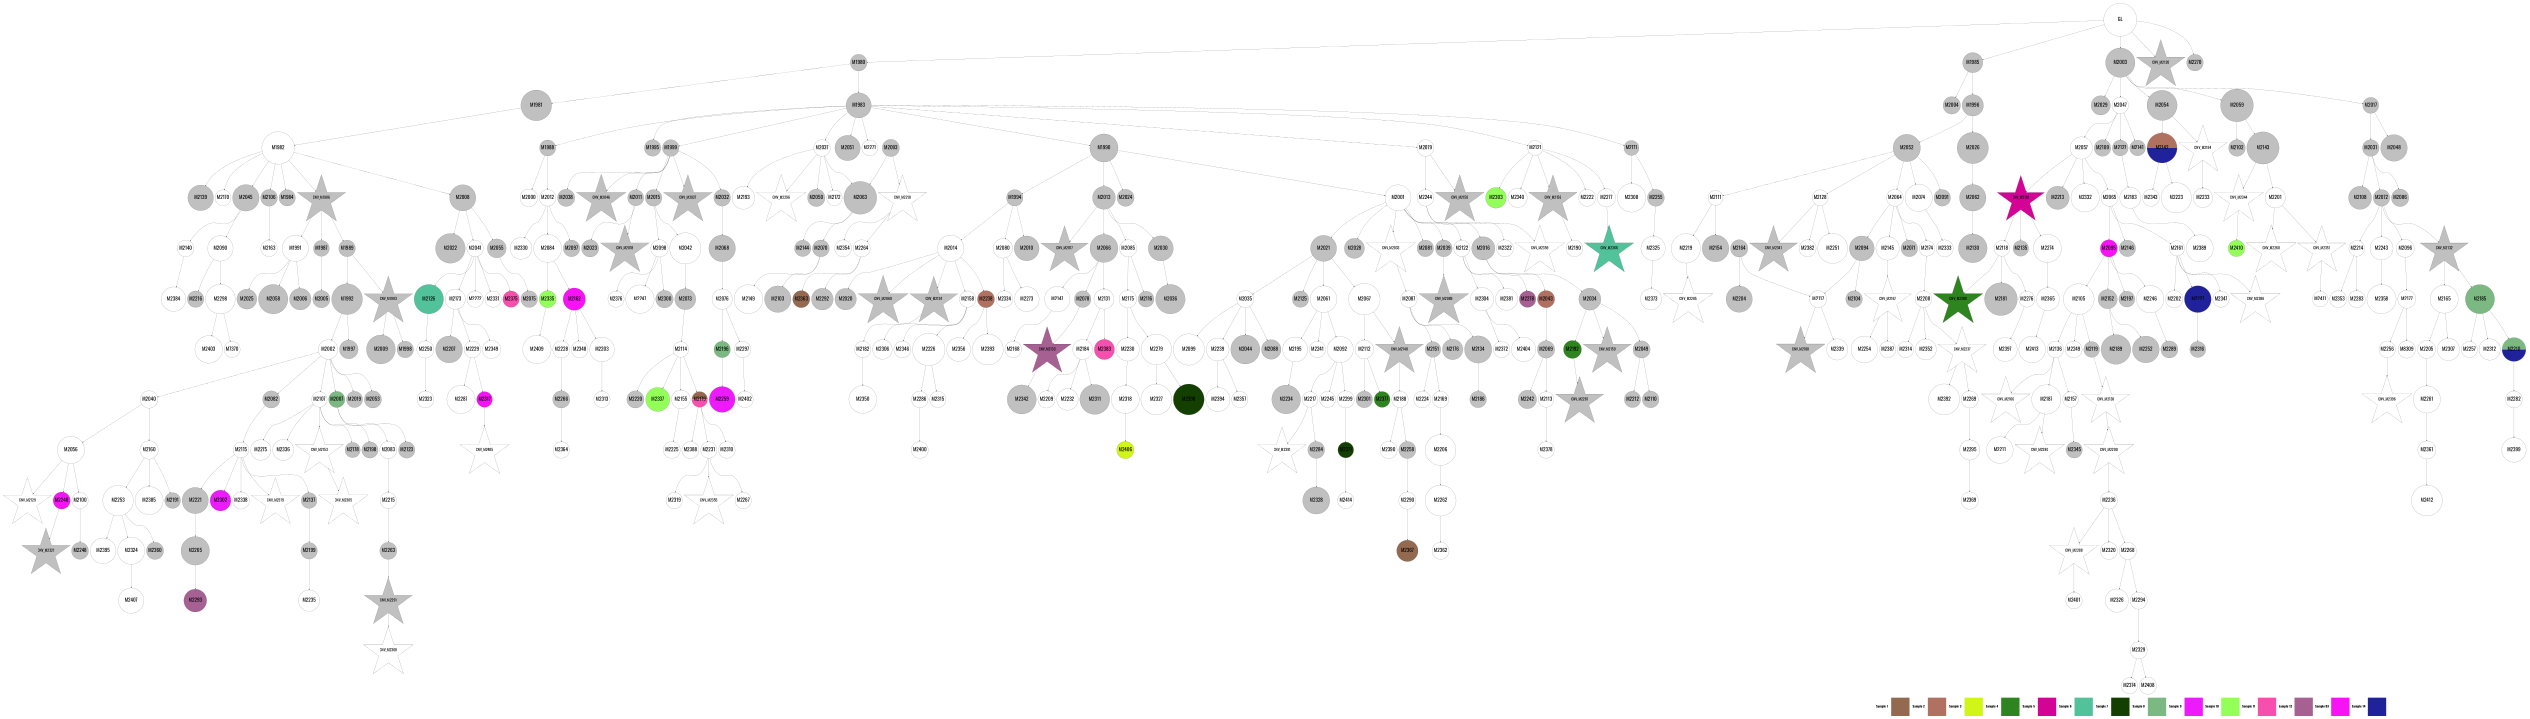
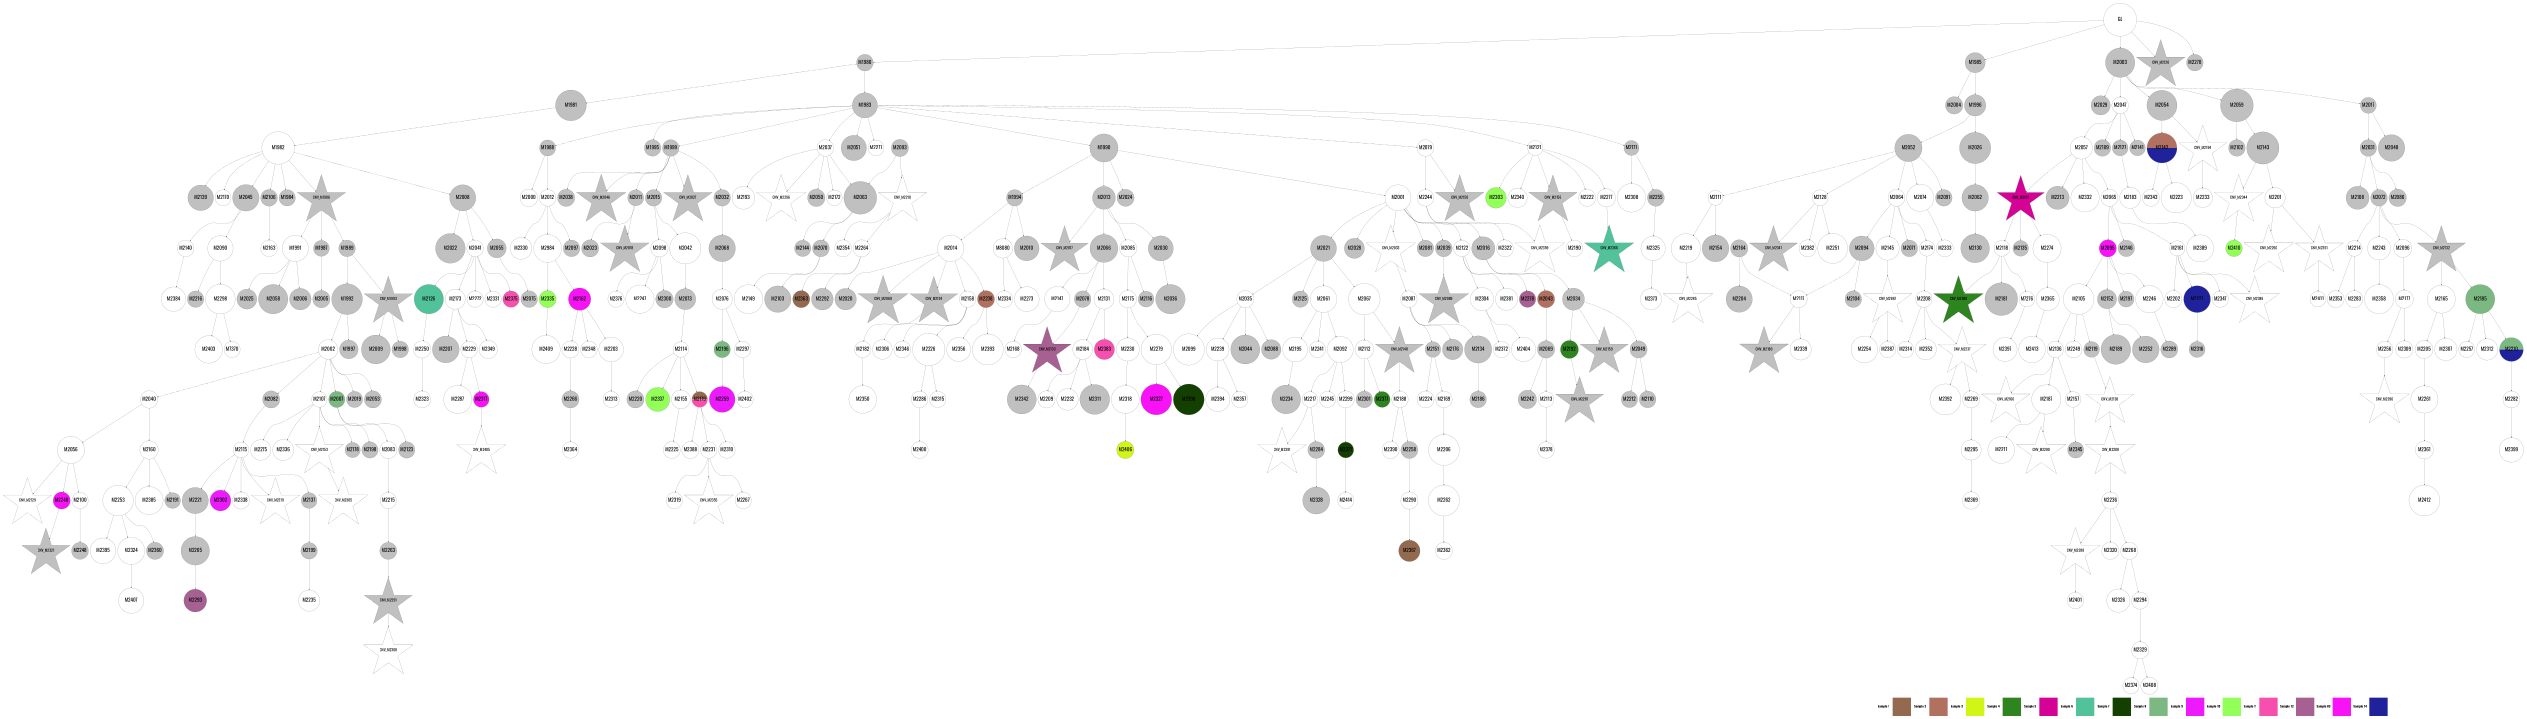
node "M2084": label "M2084" -> "M2984"
node "M2080": label "M2080" -> "M8080"
node "CNV_M2167": label "CNV_M2167" -> "CNV_M2867"
node "M2276": label "M2276" -> "M7276"
node "M8309": label "M8309" -> "M2309"
node "M2327": fillcolor white -> #f812f6
